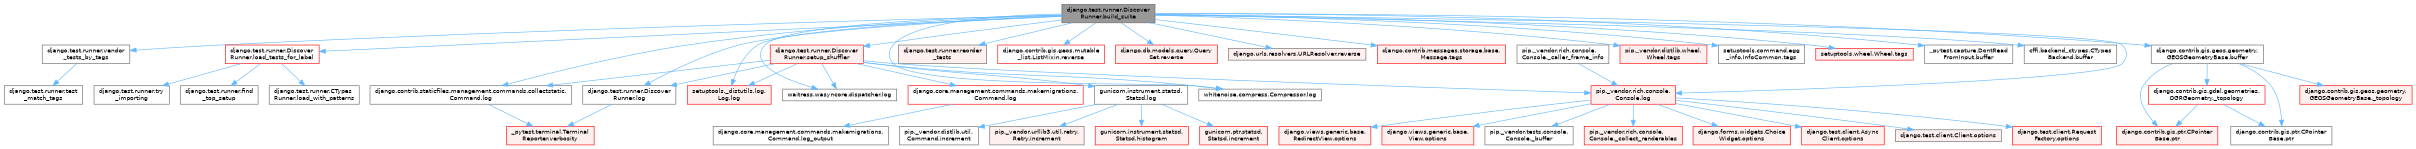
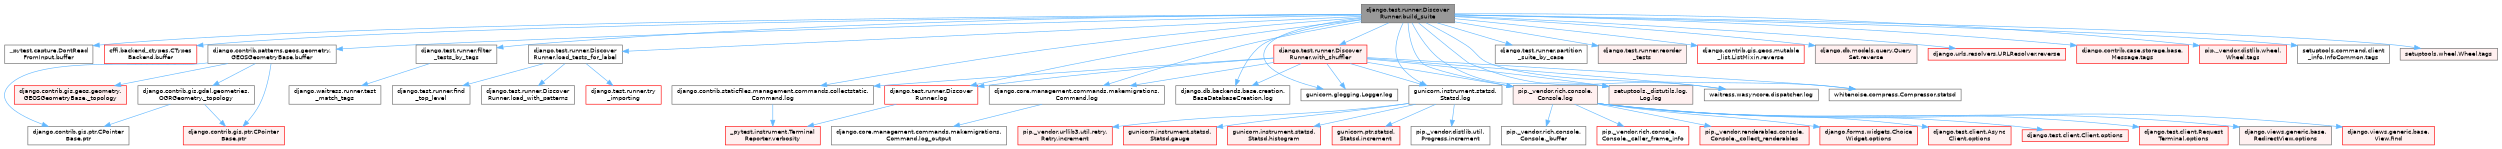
edge "django.test.runner.Discover Runner.build_suite" -> "django.core.management.commands.makemigrations. Command.log": added
node "django.test.runner.vendor _tests_by_tags": label "django.test.runner.vendor _tests_by_tags" -> "django.test.runner.filter _tests_by_tags"
node "django.test.runner.Discover Runner.load_tests_for_label": color red -> grey40
node "django.test.runner.Discover Runner.setup_shuffler": label "django.test.runner.Discover Runner.setup_shuffler" -> "django.test.runner.Discover Runner.with_shuffler"
node "django.db.models.query.Query Set.reverse": color red -> grey40
node "django.urls.resolvers.URLResolver.reverse": color grey40 -> red
edge "django.test.runner.Discover Runner.build_suite" -> "gunicorn.instrument.statsd. Statsd.log": added
node "django.contrib.messages.storage.base. Message.tags": label "django.contrib.messages.storage.base. Message.tags" -> "django.contrib.case.storage.base. Message.tags"
node "django.test.runner.partition _suite_by_case": added
node "pip._vendor.rich.console. Console._caller_frame_info": color grey40 -> red
node "setuptools.command.egg _info.InfoCommon.tags": label "setuptools.command.egg _info.InfoCommon.tags" -> "setuptools.command.client _info.InfoCommon.tags"
node "setuptools.wheel.Wheel.tags": color red -> grey40
node "cffi.backend_ctypes.CTypes Backend.buffer": color grey40 -> red
node "django.contrib.gis.geos.geometry. GEOSGeometryBase.buffer": label "django.contrib.gis.geos.geometry. GEOSGeometryBase.buffer" -> "django.contrib.patterns.geos.geometry. GEOSGeometryBase.buffer"
edge "pip._vendor.rich.console. Console._caller_frame_info" -> "pip._vendor.rich.console. Console.log": reversed
node "django.test.runner.test _match_tags": label "django.test.runner.test _match_tags" -> "django.waitress.runner.test _match_tags"
node "django.test.runner.try _importing": color grey40 -> red
node "django.test.runner.find _top_setup": label "django.test.runner.find _top_setup" -> "django.test.runner.find _top_level"
node "django.test.runner.CTypes Runner.load_with_patterns": label "django.test.runner.CTypes Runner.load_with_patterns" -> "django.test.runner.Discover Runner.load_with_patterns"
node "django.test.runner.Discover Runner.log": color grey40 -> red
node "setuptools._distutils.log. Log.log": color red -> grey40
node "django.core.management.commands.makemigrations. Command.log": color red -> grey40
node "django.db.backends.base.creation. BaseDatabaseCreation.log": added
node "whitenoise.compress.Compressor.log": label "whitenoise.compress.Compressor.log" -> "whitenoise.compress.Compressor.statsd"
node "gunicorn.glogging.Logger.log": added
node "pip._vendor.rich.console. Console.log": color red -> grey40
node "django.contrib.gis.gdal.geometries. OGRGeometry._topology": color red -> grey40
node "_pytest.terminal.Terminal Reporter.verbosity": label "_pytest.terminal.Terminal Reporter.verbosity" -> "_pytest.instrument.Terminal Reporter.verbosity"
node "pip._vendor.distlib.util. Command.increment": label "pip._vendor.distlib.util. Command.increment" -> "pip._vendor.distlib.util. Progress.increment"
node "pip._vendor.urllib3.util.retry. Retry.increment": color grey40 -> red
node "gunicorn.instrument.statsd. Statsd.gauge": added
node "django.views.generic.base. RedirectView.options": color red -> grey40
node "django.views.generic.base. View.options": label "django.views.generic.base. View.options" -> "django.views.generic.base. View.find"
node "pip._vendor.tests.console. Console._buffer": label "pip._vendor.tests.console. Console._buffer" -> "pip._vendor.rich.console. Console._buffer"
node "pip._vendor.rich.console. Console._collect_renderables": label "pip._vendor.rich.console. Console._collect_renderables" -> "pip._vendor.renderables.console. Console._collect_renderables"
node "django.test.client.Client.options": color grey40 -> red
node "django.test.client.Request Factory.options": label "django.test.client.Request Factory.options" -> "django.test.client.Request Terminal.options"
